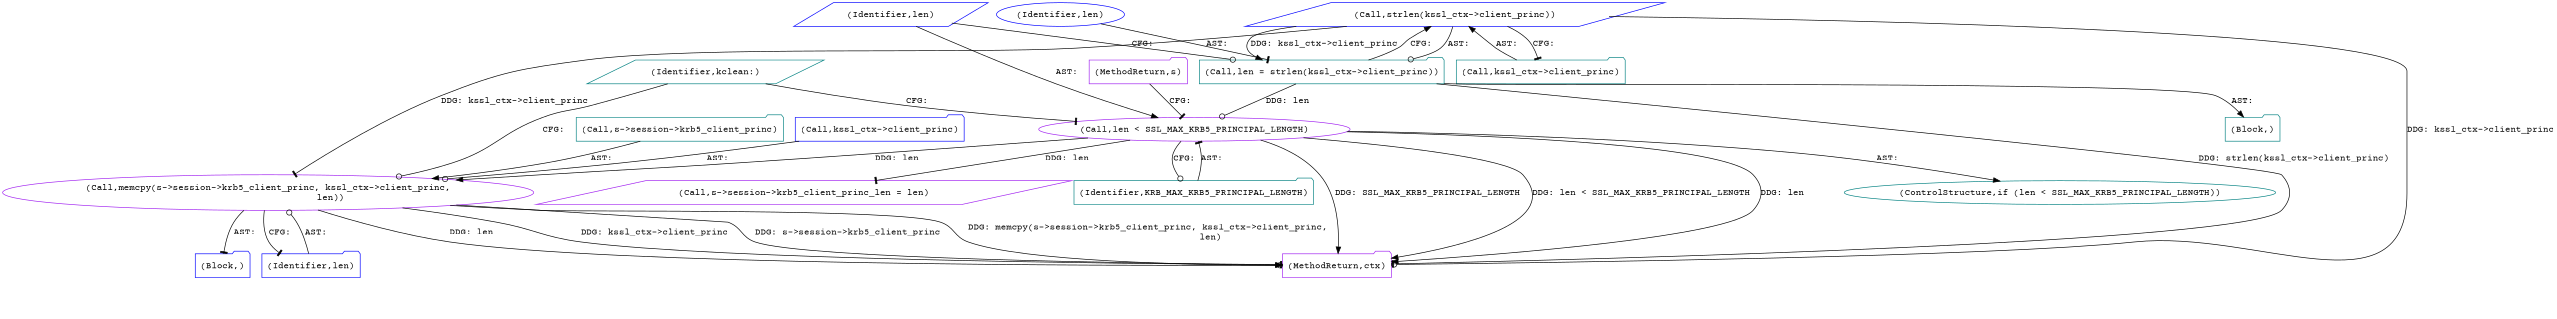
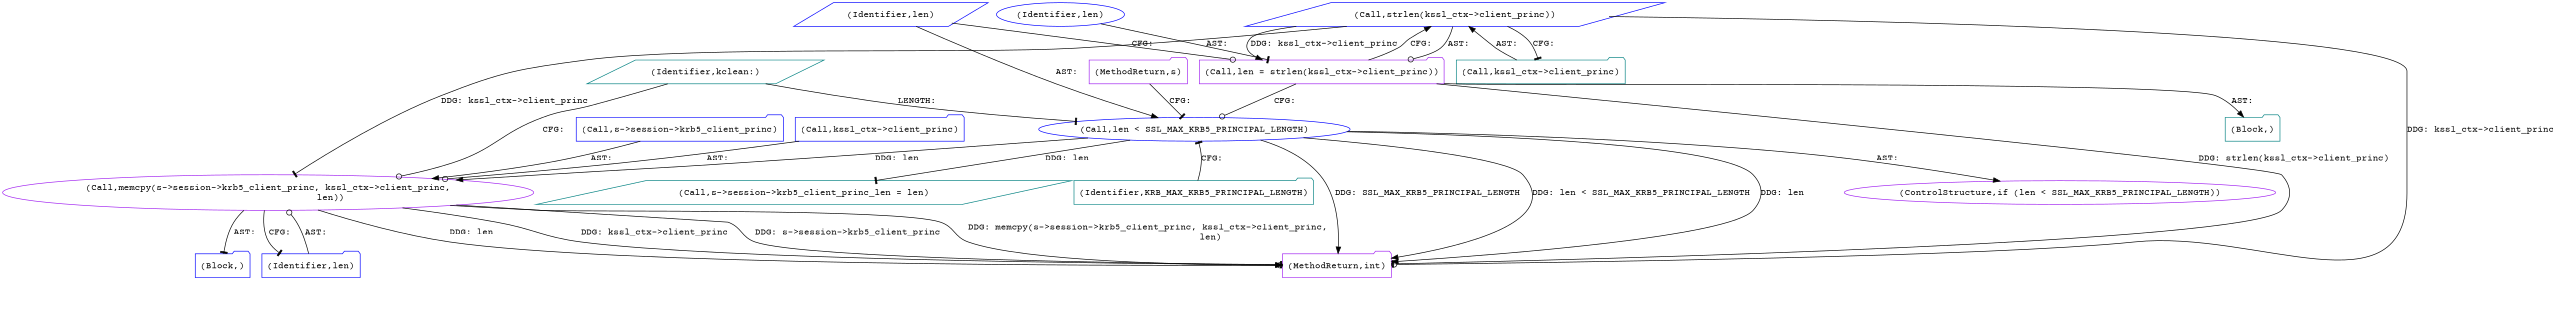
node "(Call,len = strlen(kssl_ctx->client_princ))": color teal -> purple
edge "(Identifier,kclean:)" -> "(Call,len < SSL_MAX_KRB5_PRINCIPAL_LENGTH)": label "CFG: " -> "LENGTH: "
edge "(Call,len = strlen(kssl_ctx->client_princ))" -> "(Call,len < SSL_MAX_KRB5_PRINCIPAL_LENGTH)": label "DDG: len" -> "CFG: "
node "(Call,s->session->krb5_client_princ)": color teal -> blue
node "(Call,len < SSL_MAX_KRB5_PRINCIPAL_LENGTH)": color purple -> blue
edge "(Call,len < SSL_MAX_KRB5_PRINCIPAL_LENGTH)" -> "(Identifier,KRB_MAX_KRB5_PRINCIPAL_LENGTH)": removed, label "CFG:"
edge "(Identifier,KRB_MAX_KRB5_PRINCIPAL_LENGTH)" -> "(Call,len < SSL_MAX_KRB5_PRINCIPAL_LENGTH)": label "AST: " -> "CFG: "
node "(Call,s->session->krb5_client_princ_len = len)": color purple -> teal
node "(ControlStructure,if (len < SSL_MAX_KRB5_PRINCIPAL_LENGTH))": color teal -> purple
node "(MethodReturn,ctx)": label "(MethodReturn,ctx)" -> "(MethodReturn,int)"
